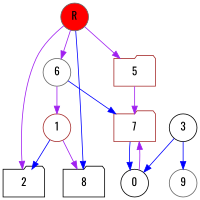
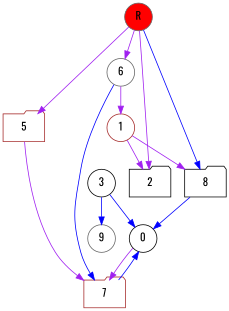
edge "1" -> "2": color blue -> purple
edge "8" -> "0": added
